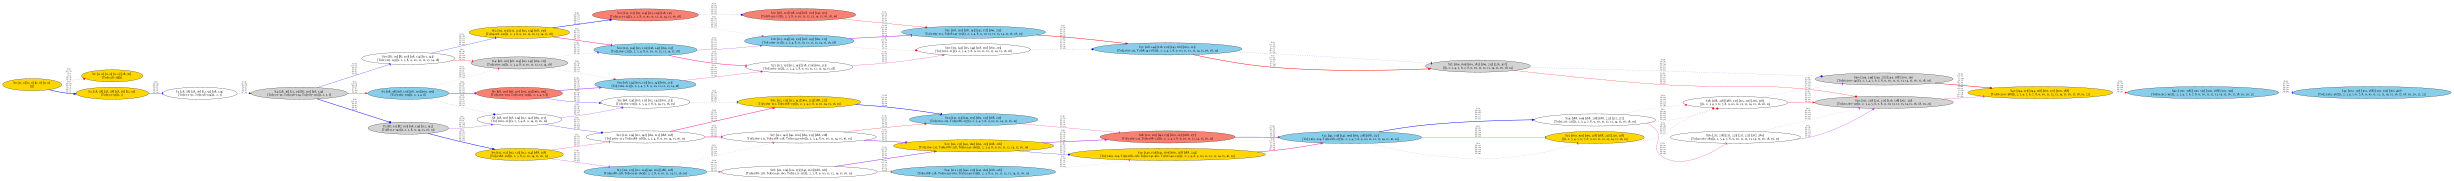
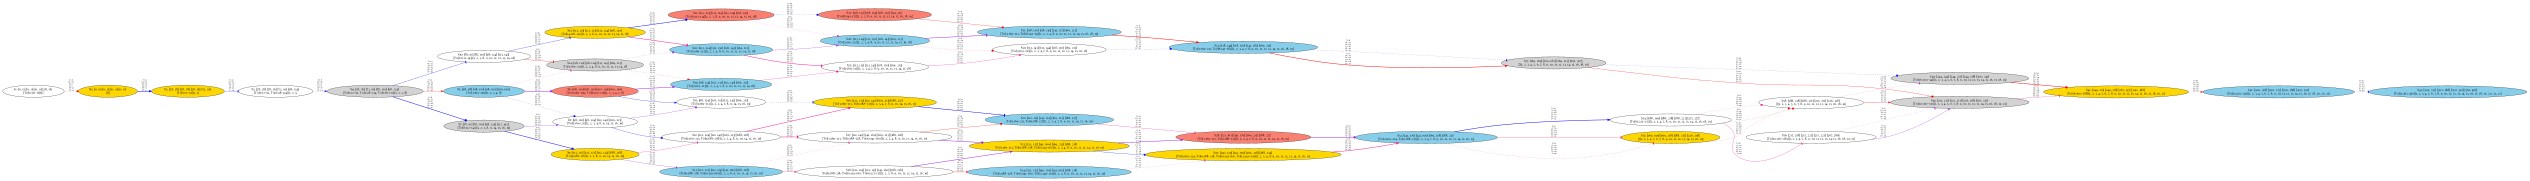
node "S1: [0, 0] [0, 0] [0, 0] [28, 36] {T0J0:28-36}{1}": fillcolor gold -> white
edge "S0: [0, 0] [0, 0] [0, 0] [0, 0] {}{}" -> "S1: [0, 0] [0, 0] [0, 0] [28, 36] {T0J0:28-36}{1}": reversed
